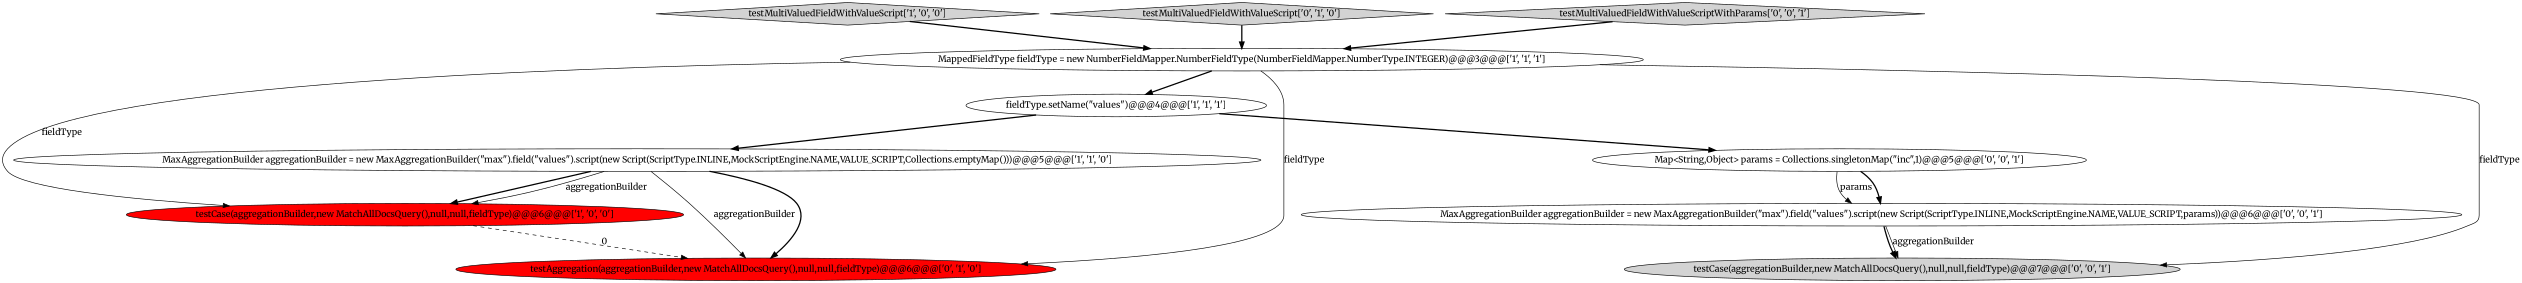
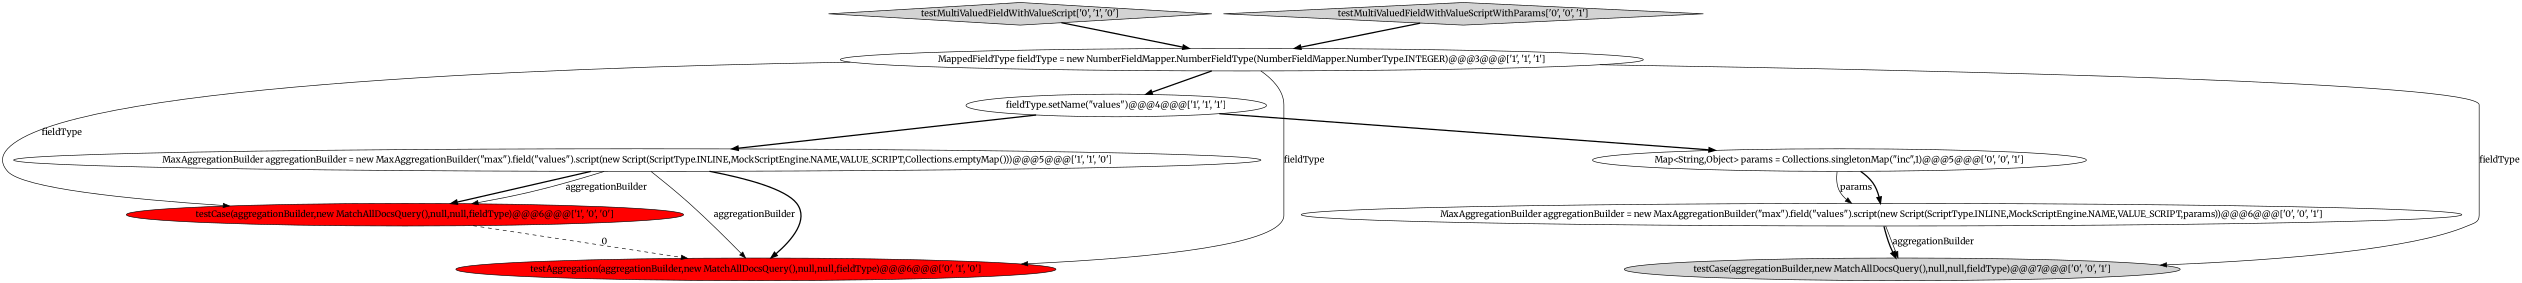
node "testMultiValuedFieldWithValueScript['1', '0', '0']": removed
